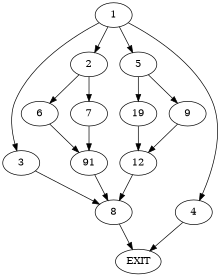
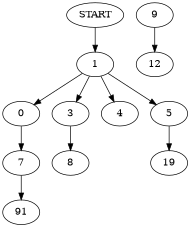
node "START": added
node "2": label "2" -> "0"
edge "5" -> "9": removed
node "6": removed
edge "19" -> "12": removed
edge "91" -> "8": removed
edge "12" -> "8": removed
node "EXIT": removed
